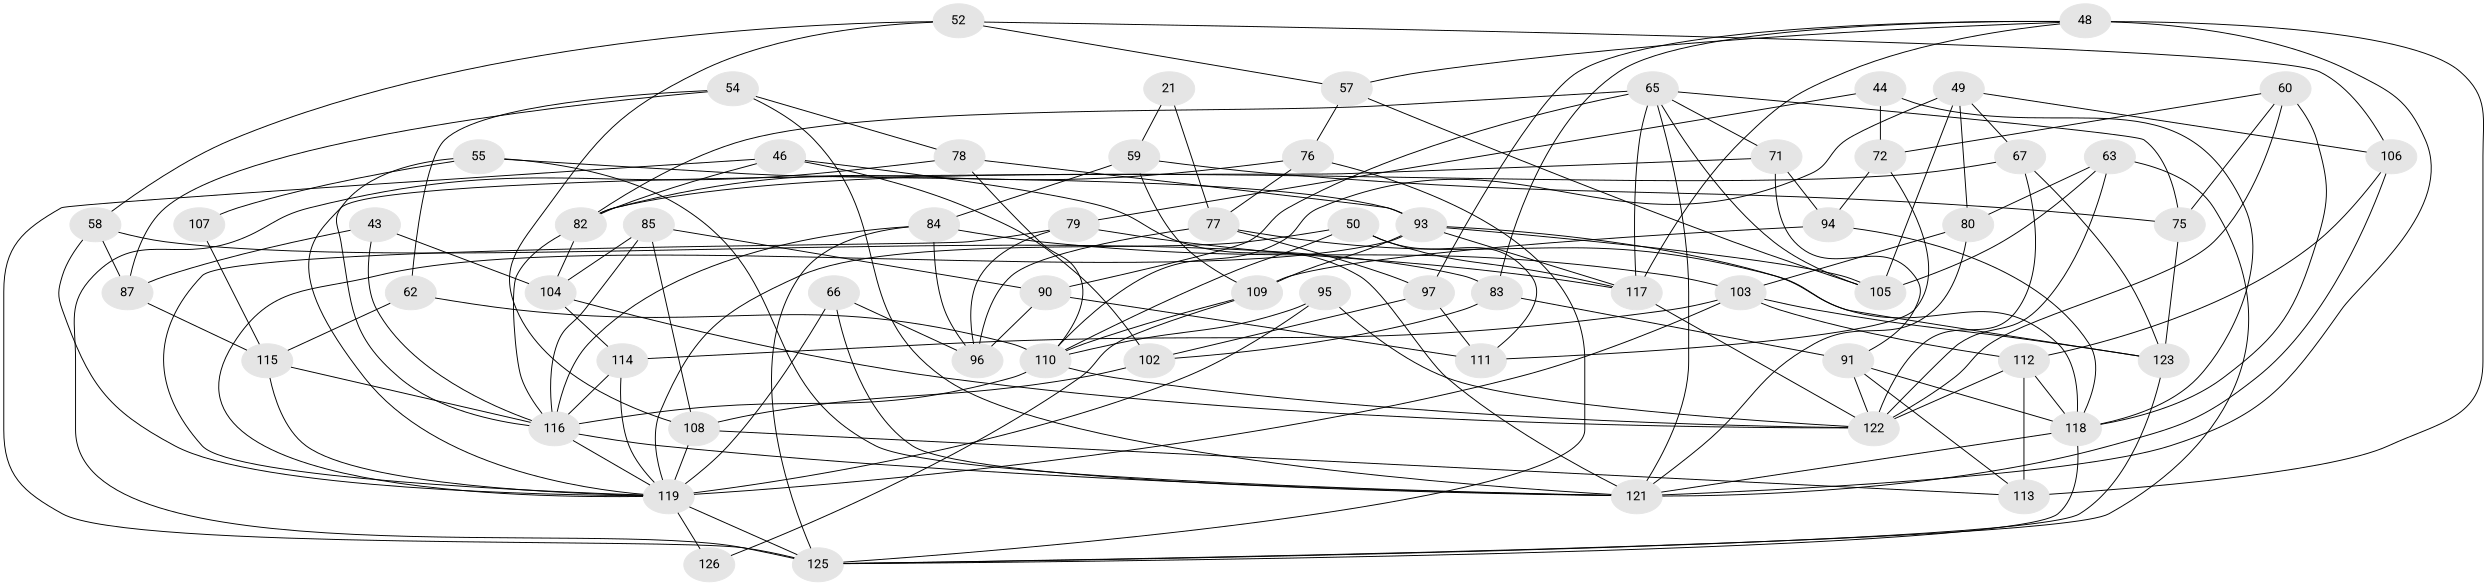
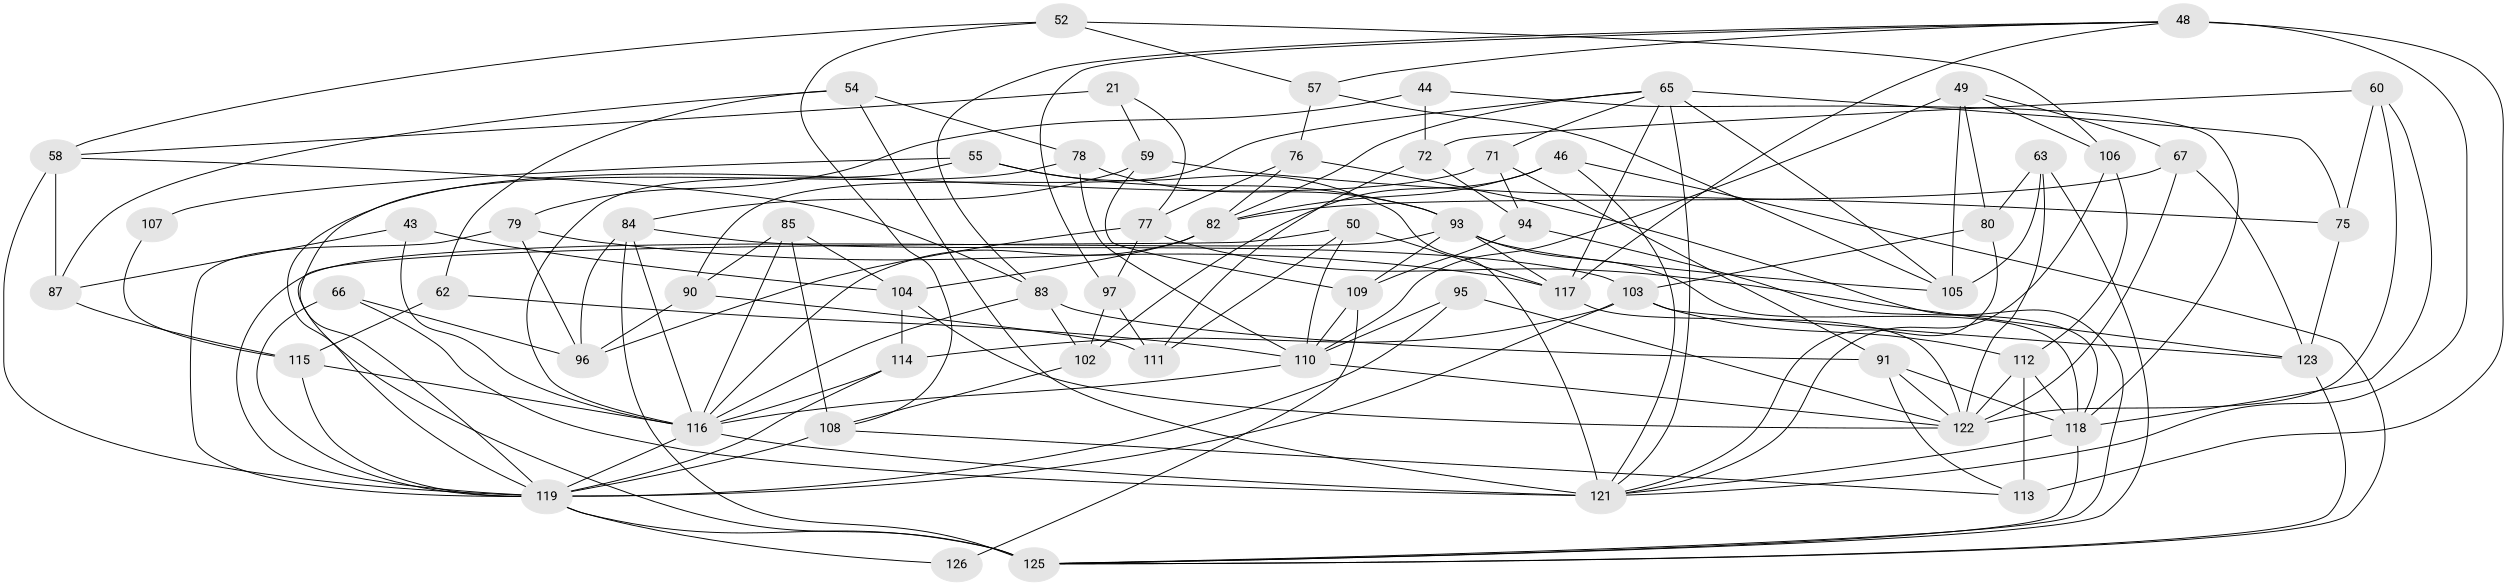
edge "21" -- "58": added
edge "83" -- "116": added
